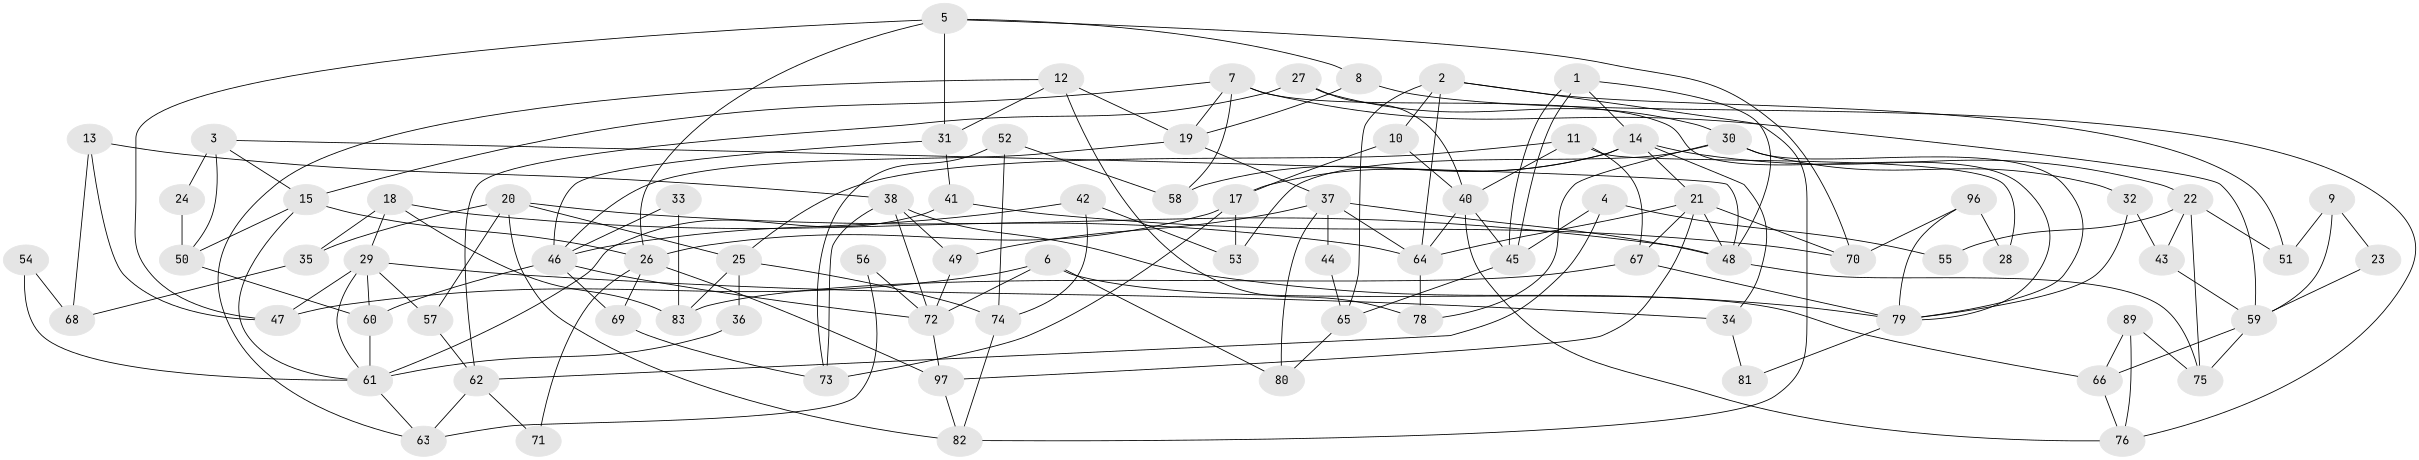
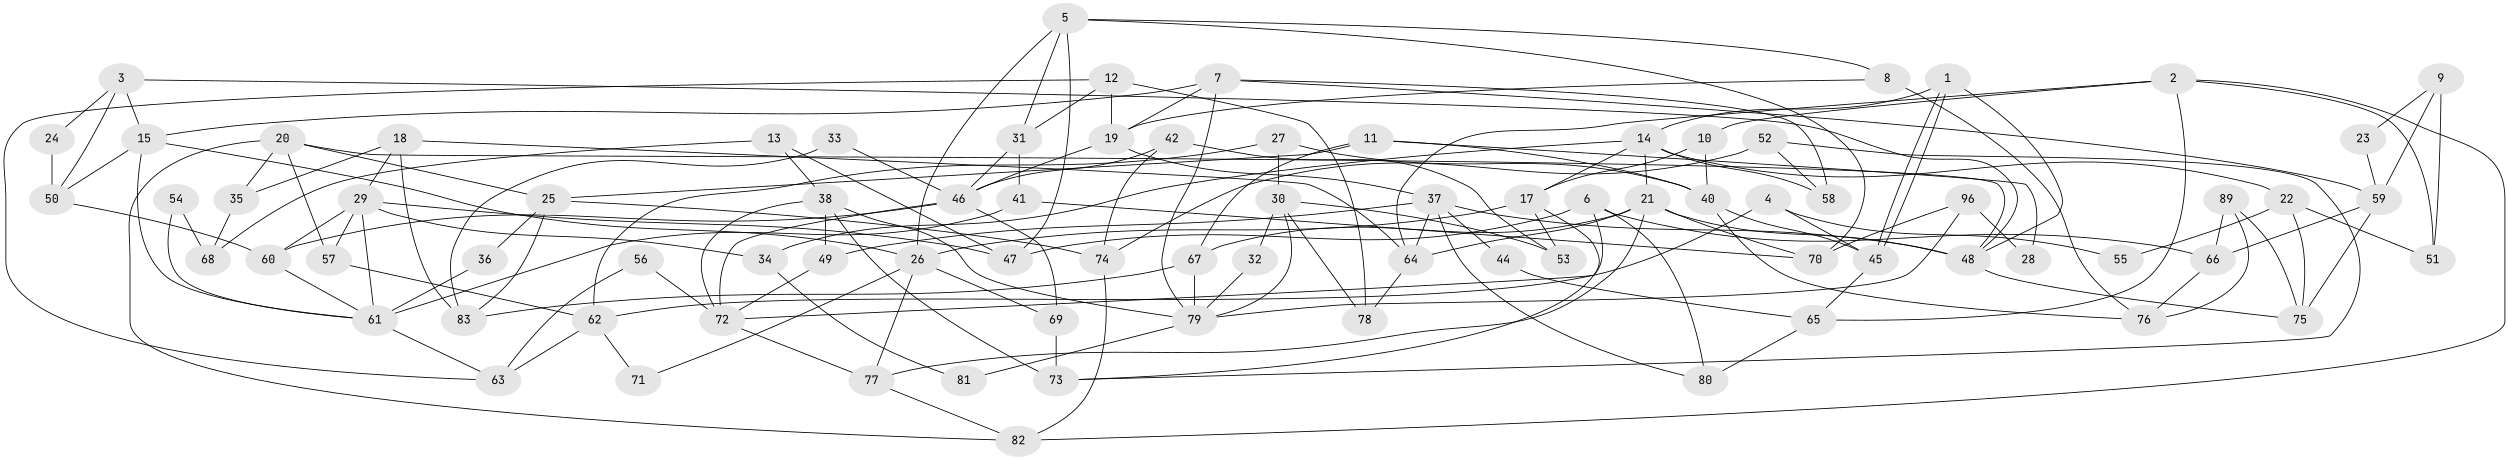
edge "40" -- "64": removed
node "43": removed
node "97": label "97" -> "77"
